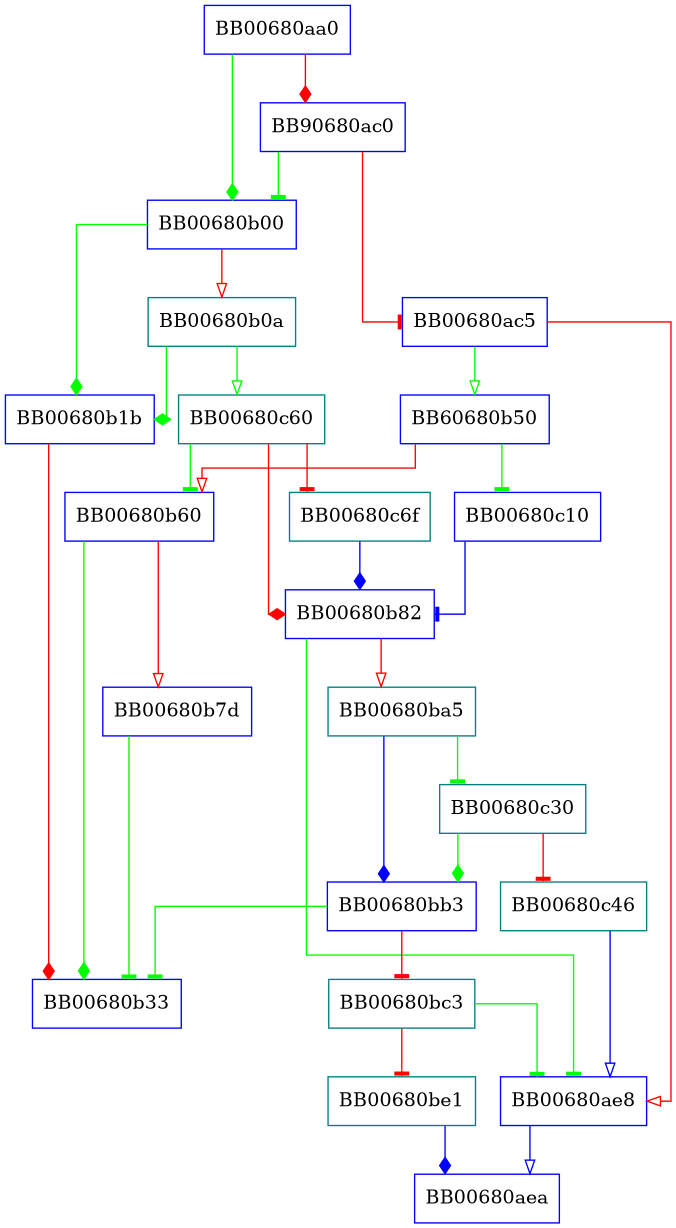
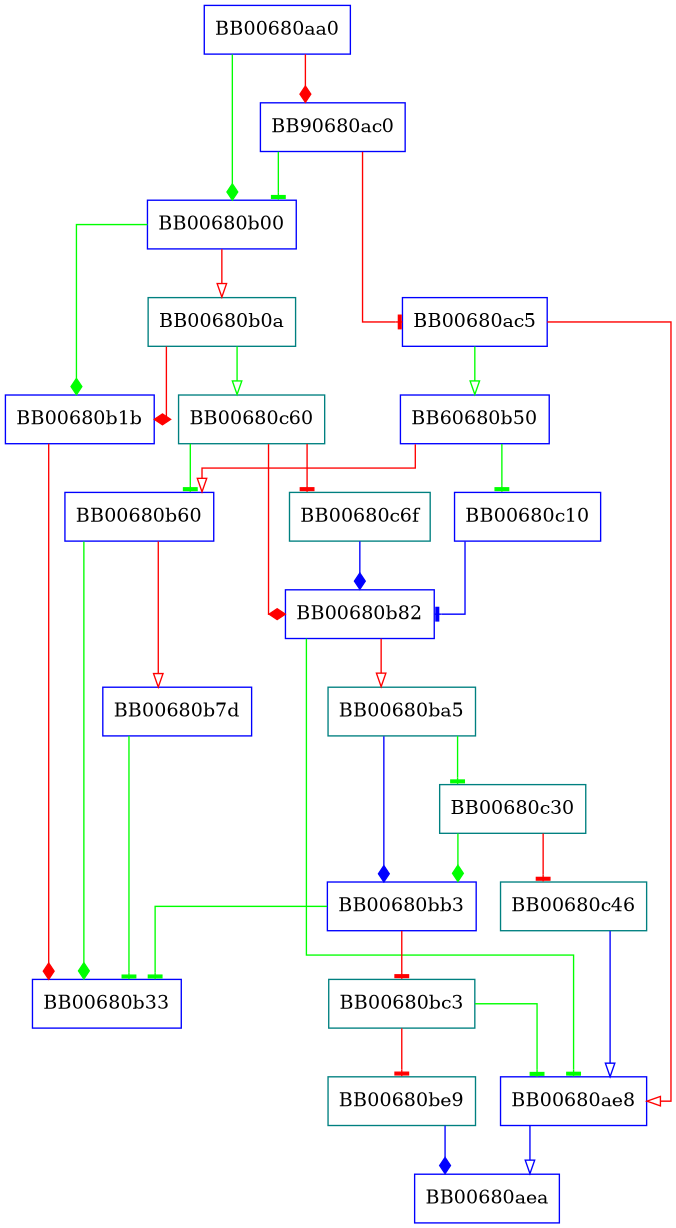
edge "BB00680b0a" -> "BB00680b1b": color green -> red
node "BB00680be1": label "BB00680be1" -> "BB00680be9"
